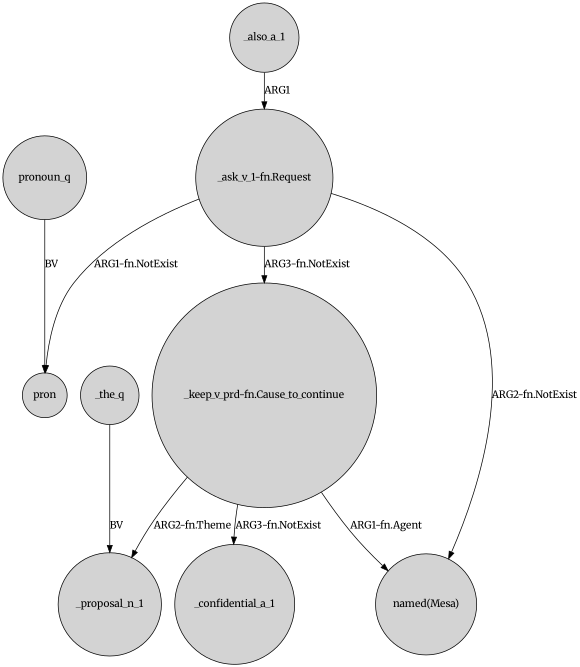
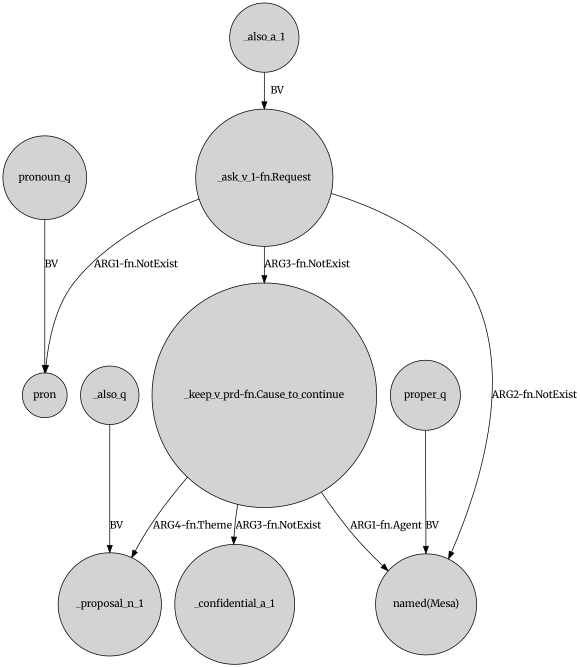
edge "_also_a_1" -> "_ask_v_1-fn.Request": label "ARG1" -> "BV"
node "_the_q": label "_the_q" -> "_also_q"
node "proper_q": added
edge "_keep_v_prd-fn.Cause_to_continue" -> "_proposal_n_1": label "ARG2-fn.Theme" -> "ARG4-fn.Theme"
